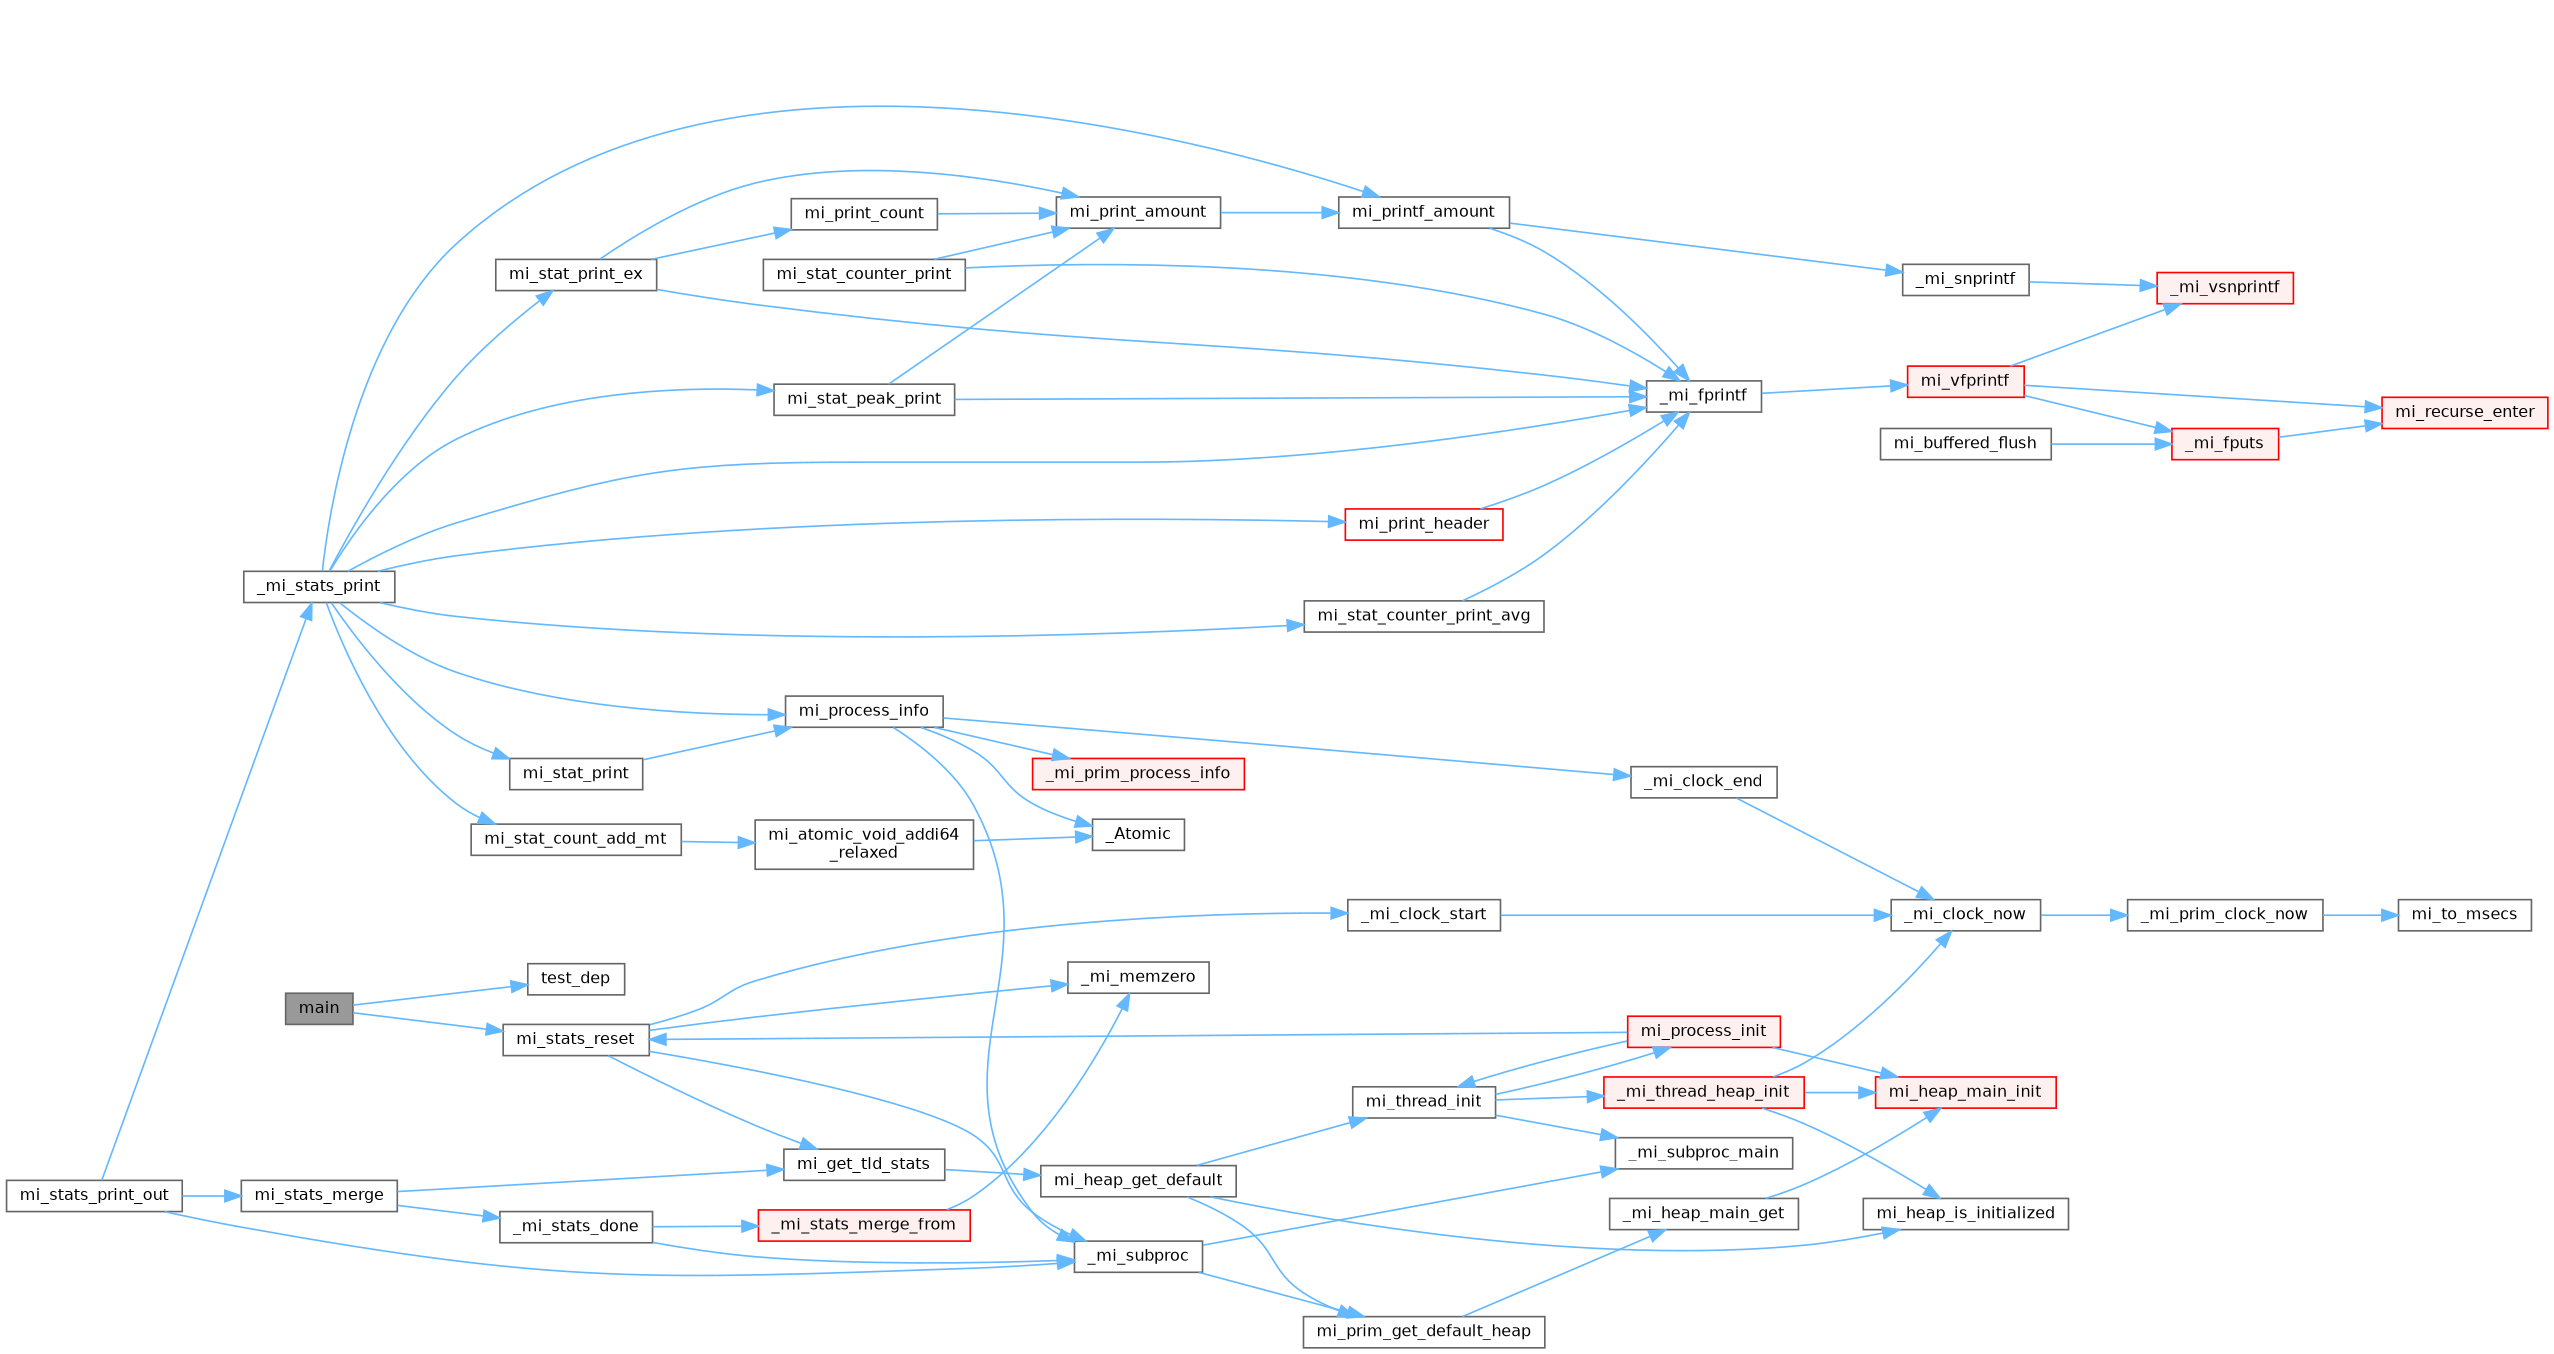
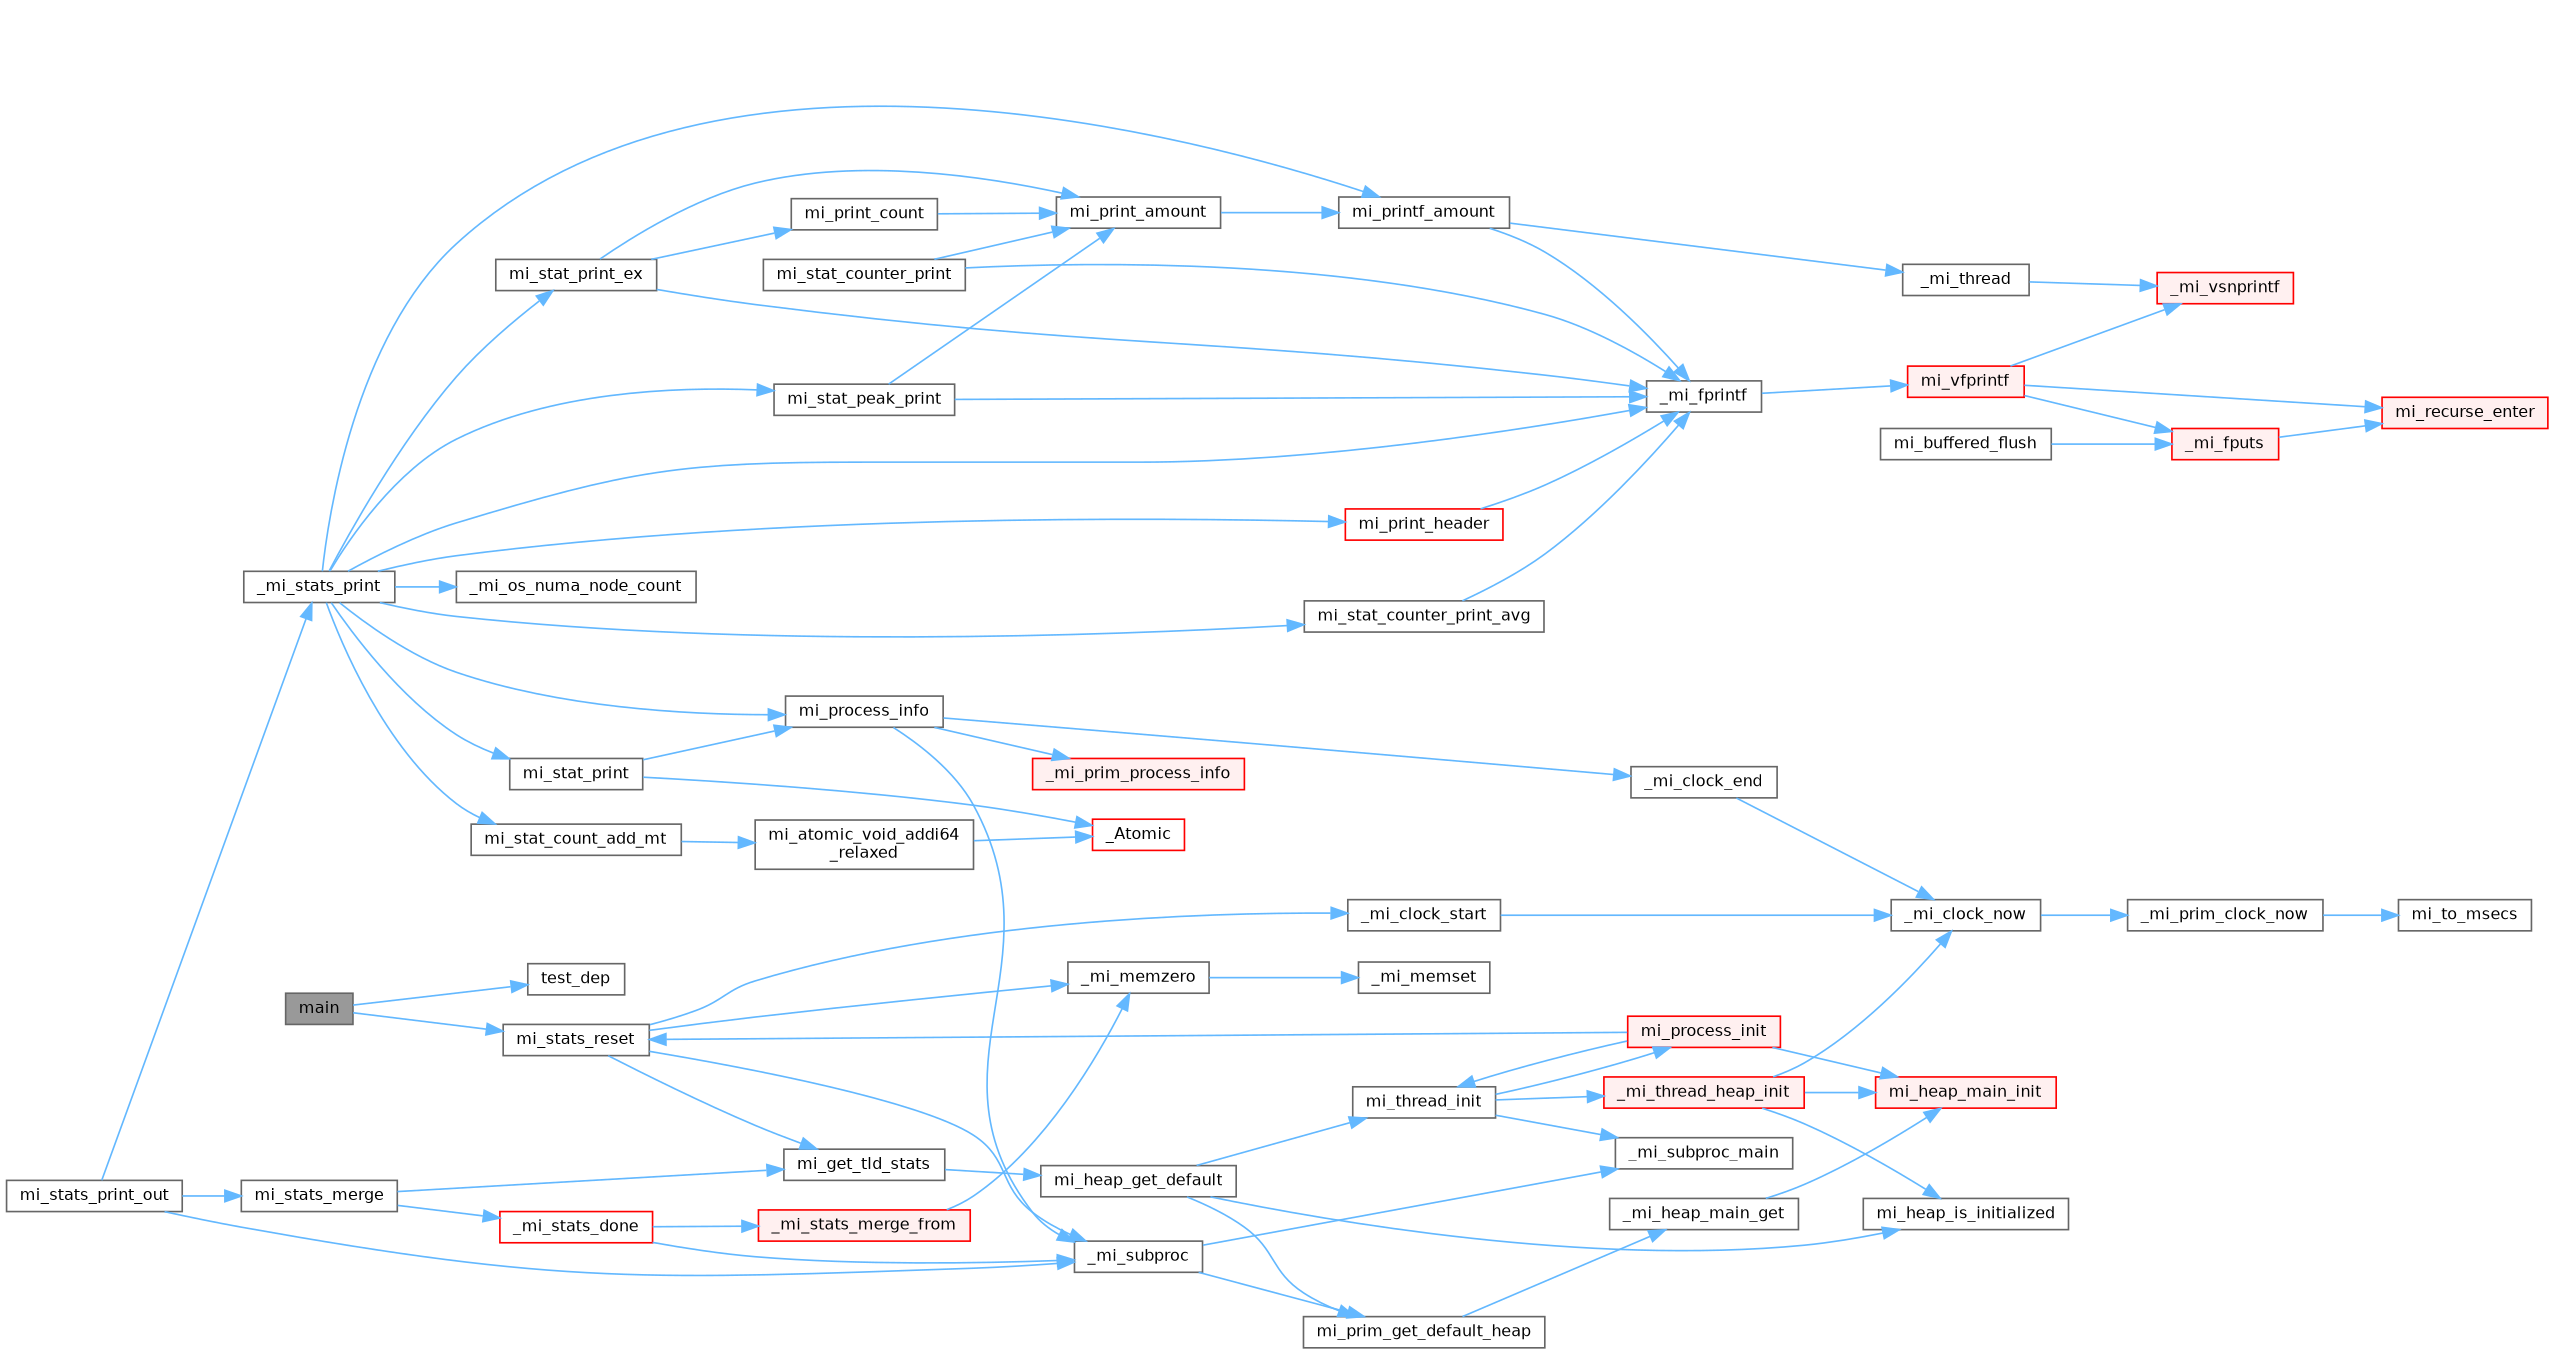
node "_mi_snprintf": label "_mi_snprintf" -> "_mi_thread"
node "_mi_os_numa_node_count": added
edge "mi_process_info" -> "_Atomic": now "mi_stat_print" -> "_Atomic"
node "_Atomic": color grey40 -> red
node "_mi_memset": added
node "_mi_stats_done": color grey40 -> red
